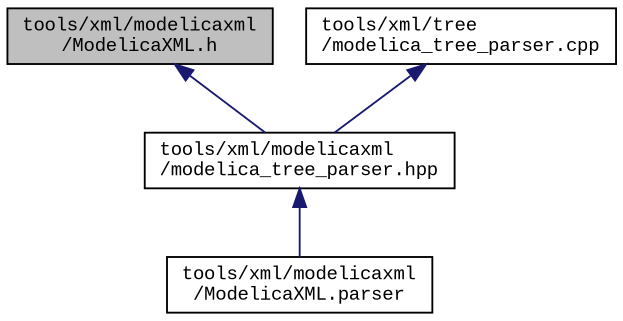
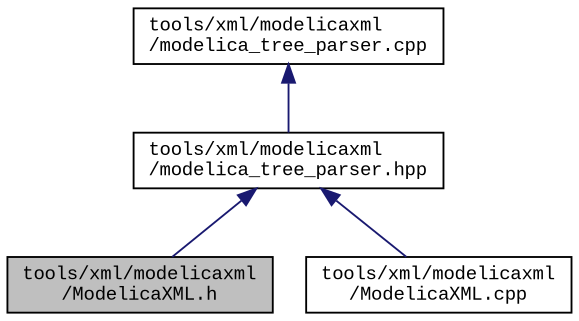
node "tools/xml/tree /modelica_tree_parser.cpp": label "tools/xml/tree /modelica_tree_parser.cpp" -> "tools/xml/modelicaxml /modelica_tree_parser.cpp"
edge "tools/xml/modelicaxml /modelica_tree_parser.hpp" -> "tools/xml/modelicaxml /ModelicaXML.h": reversed
node "tools/xml/modelicaxml /ModelicaXML.parser": label "tools/xml/modelicaxml /ModelicaXML.parser" -> "tools/xml/modelicaxml /ModelicaXML.cpp"
